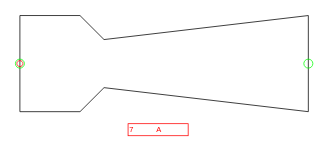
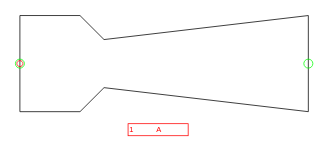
node "7 A": label "7 A" -> "1 A"
